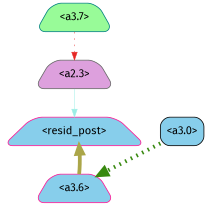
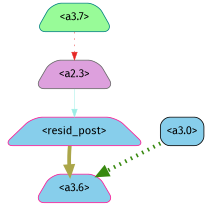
edge "<a3.6>" -> "<resid_post>": reversed
